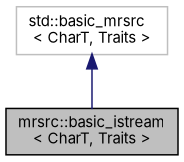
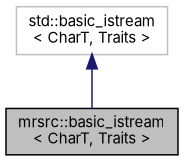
node "std::basic_mrsrc < CharT, Traits >": label "std::basic_mrsrc < CharT, Traits >" -> "std::basic_istream < CharT, Traits >"
